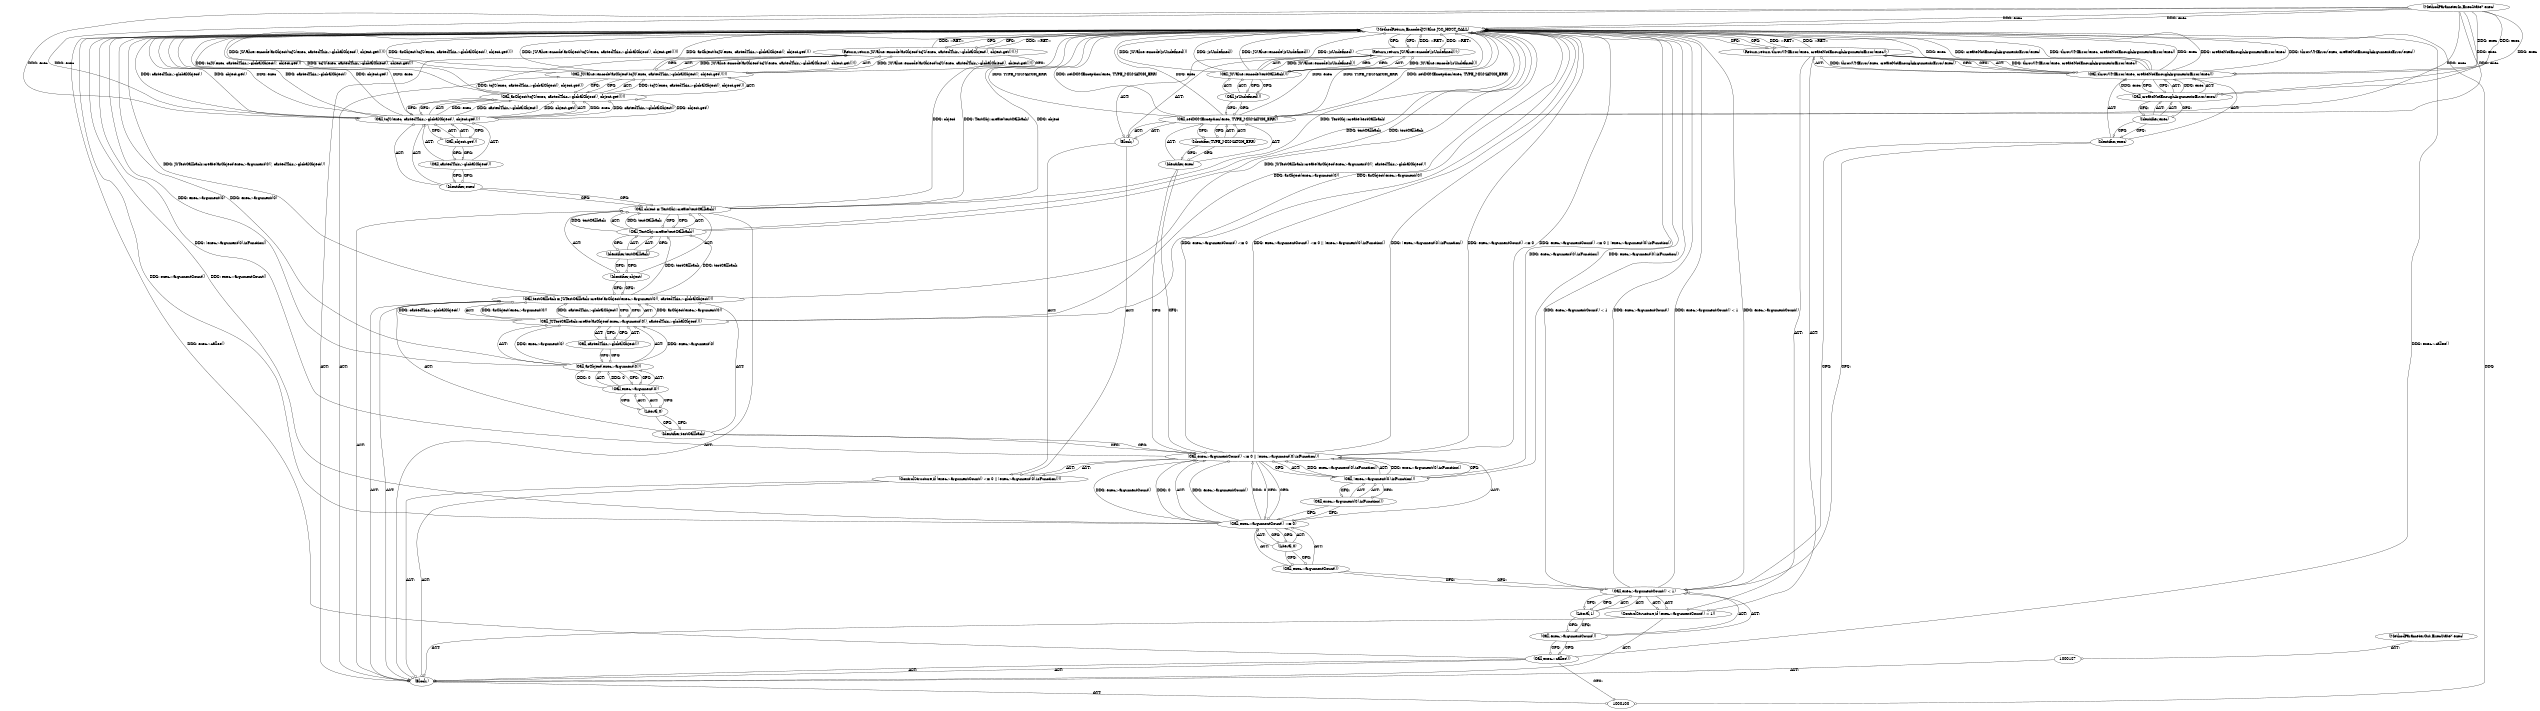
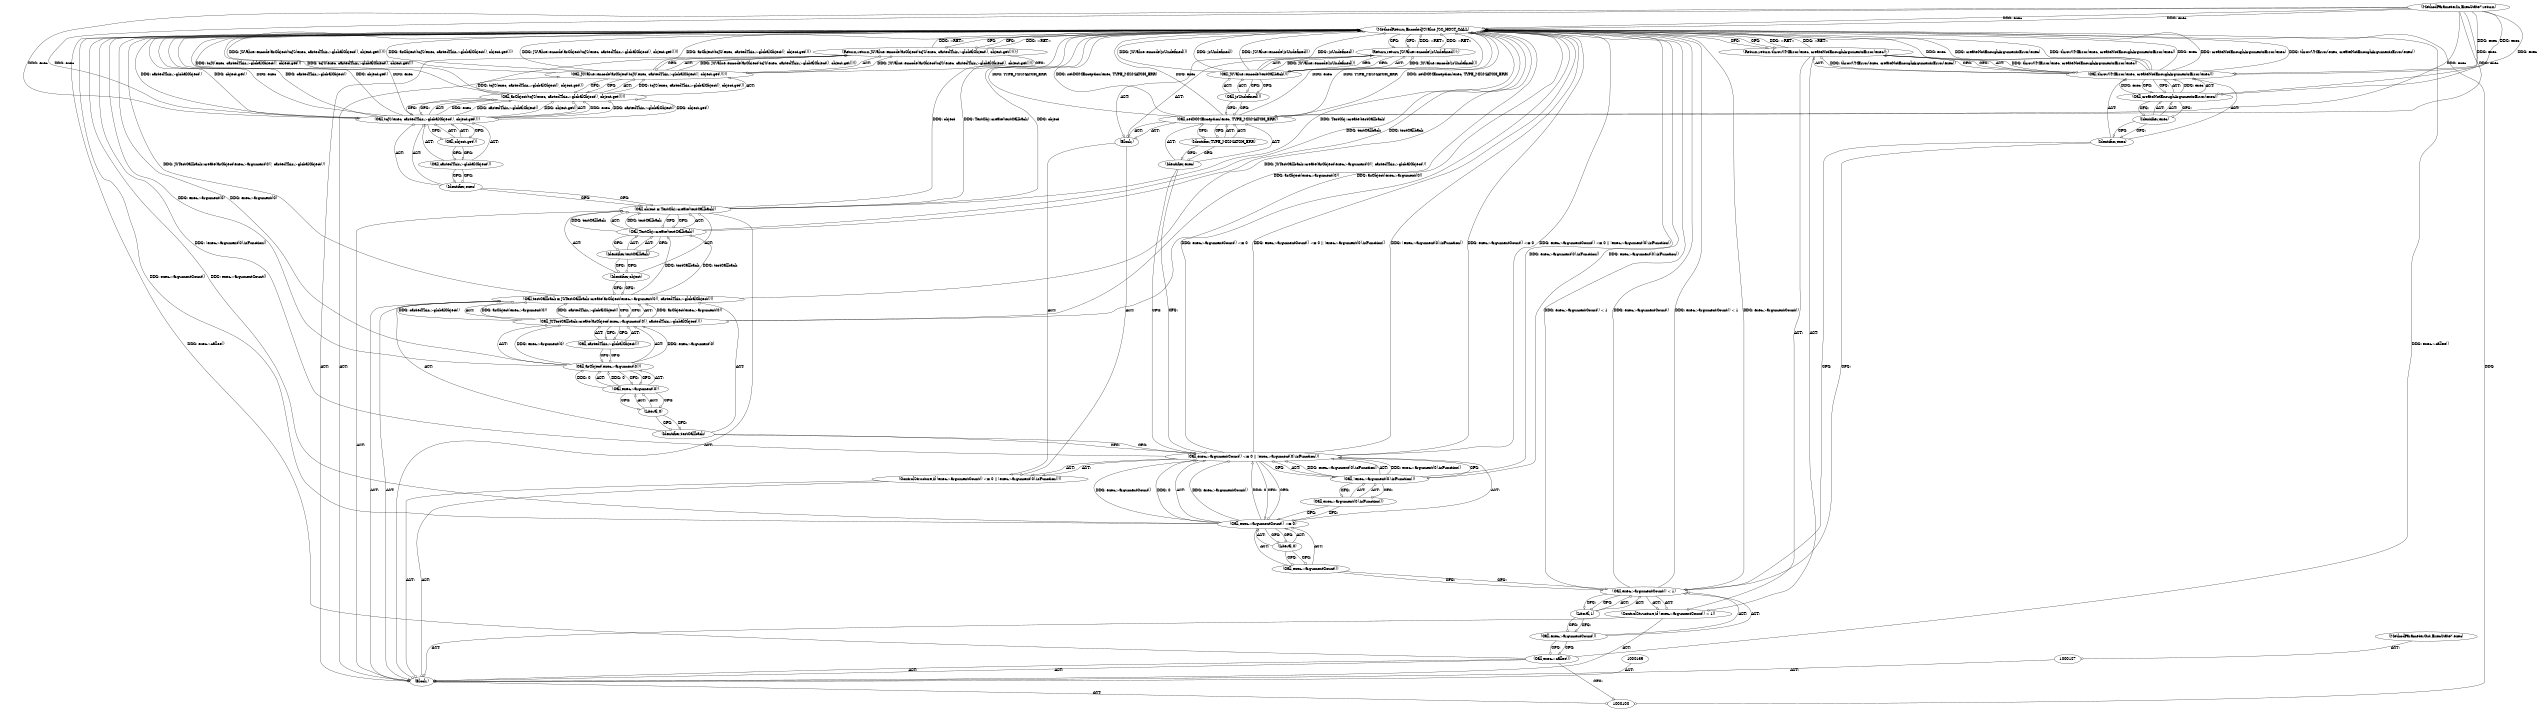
node "(MethodParameterIn,ExecState* exec)": label "(MethodParameterIn,ExecState* exec)" -> "(MethodParameterIn,ExecState* return)"
node "1000135": added
edge "(Call,exec->callee())" -> "1000100": arrowhead odot -> onormal
